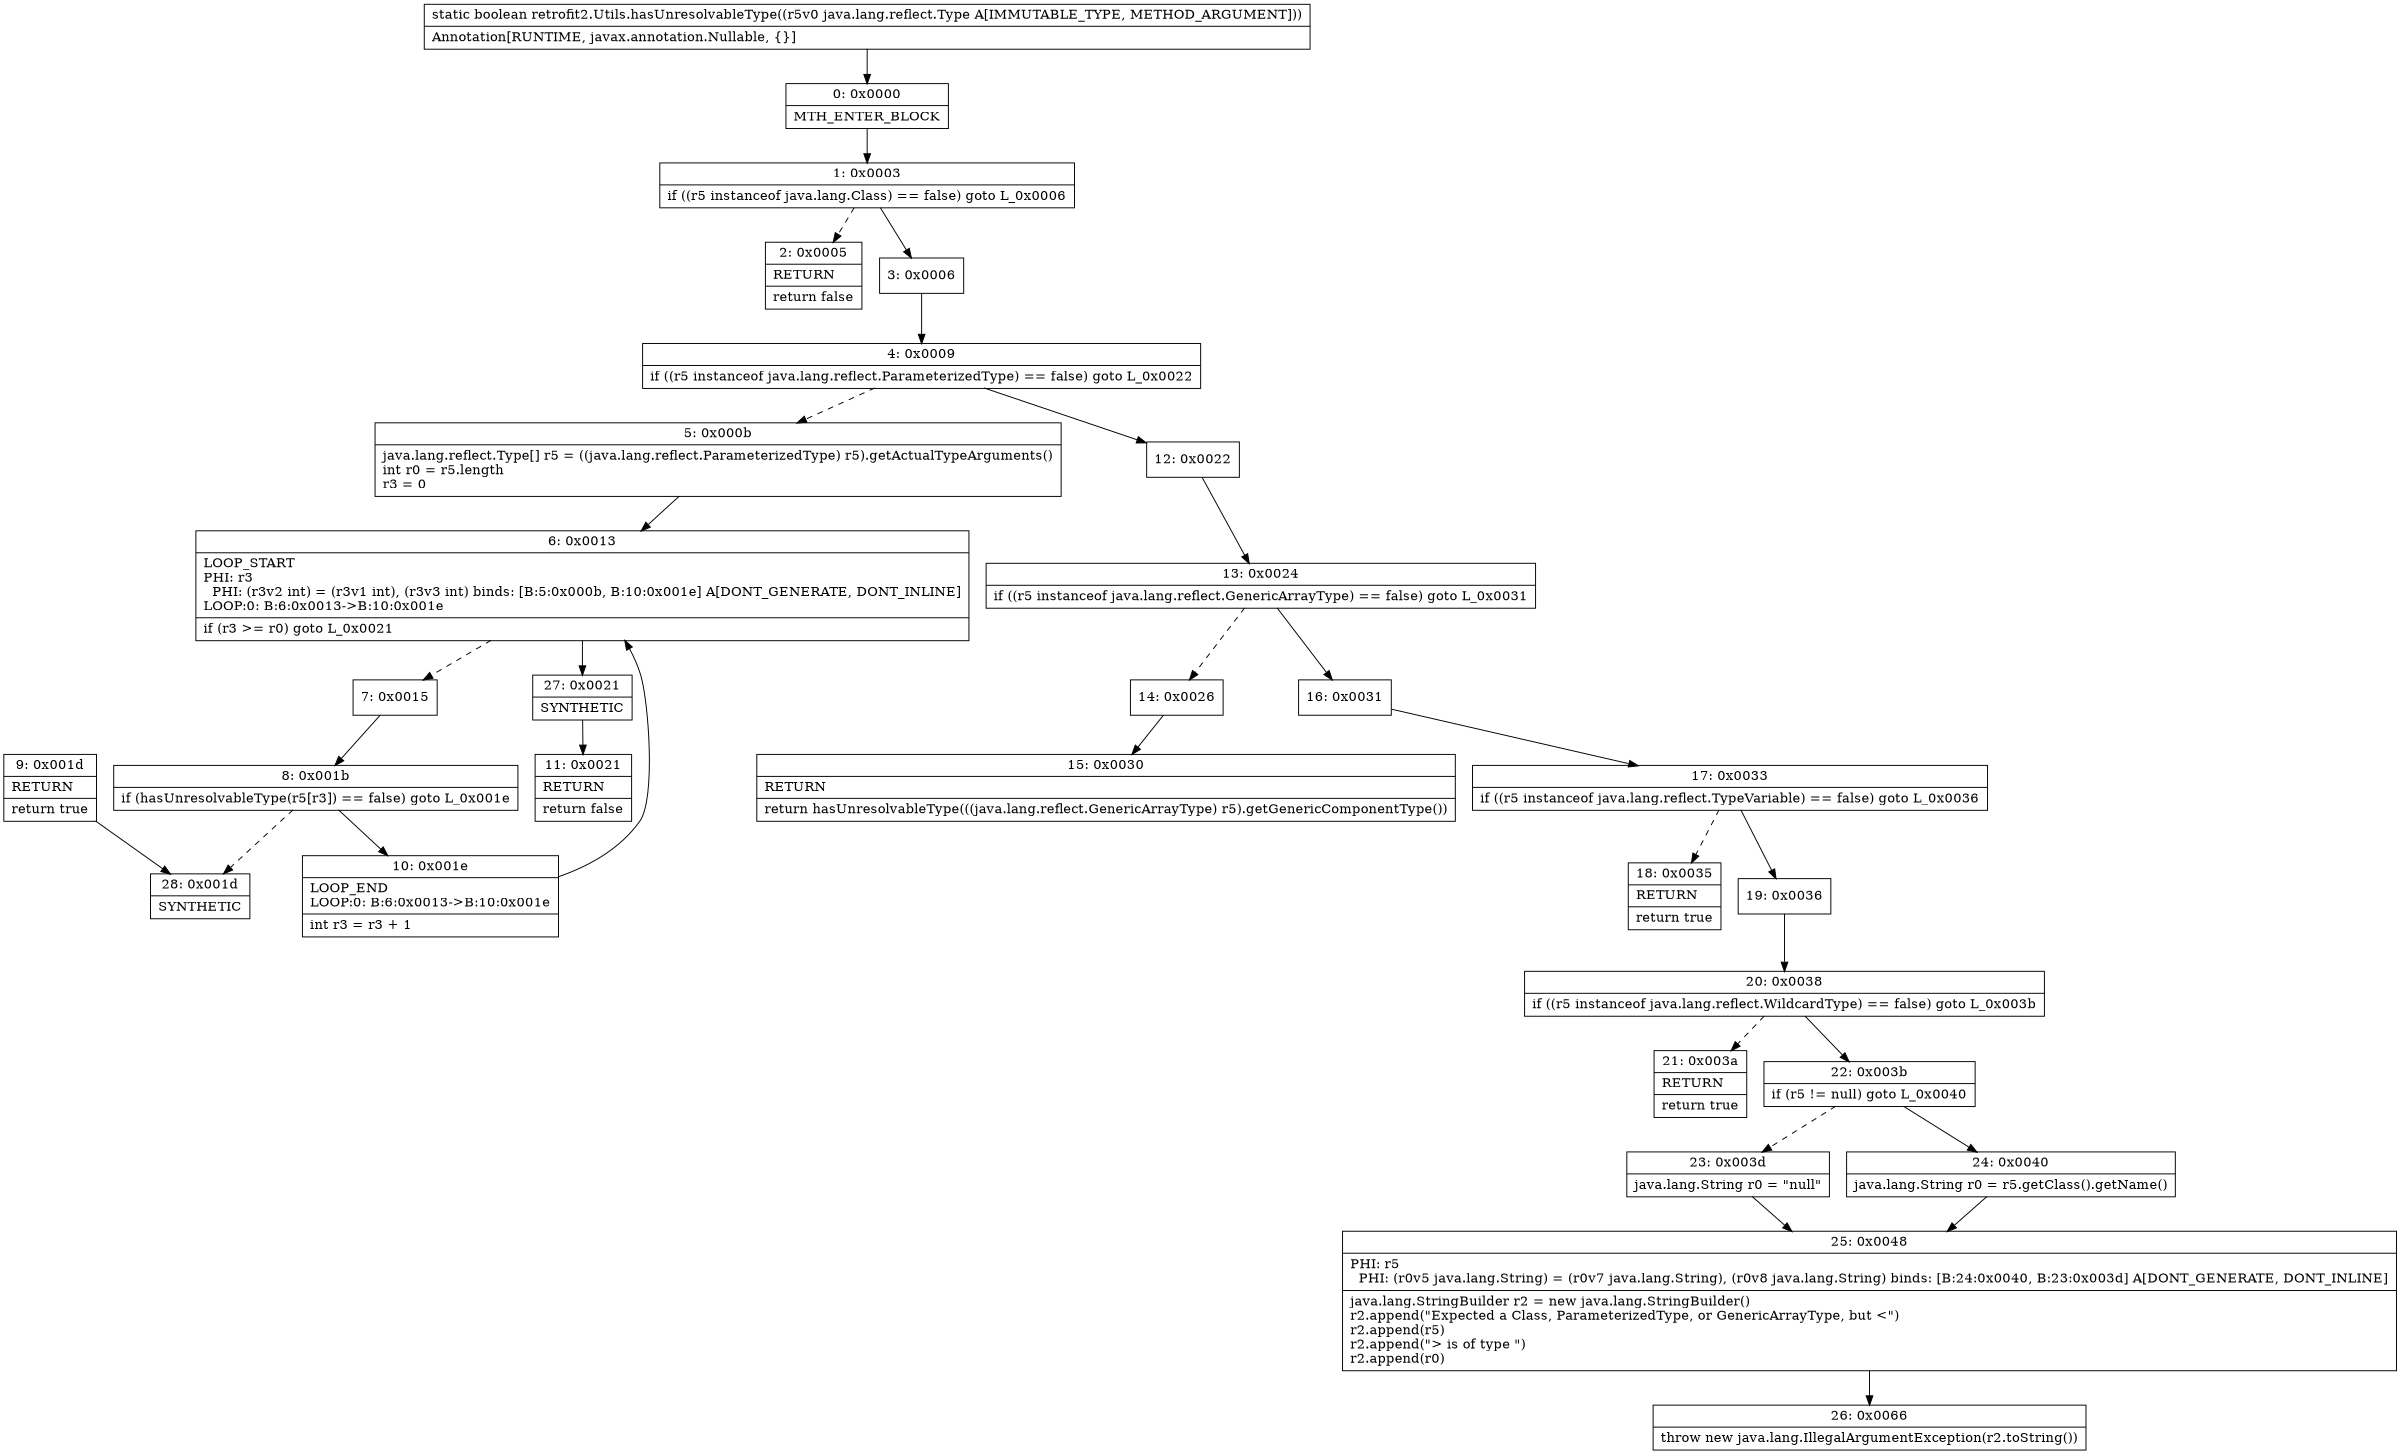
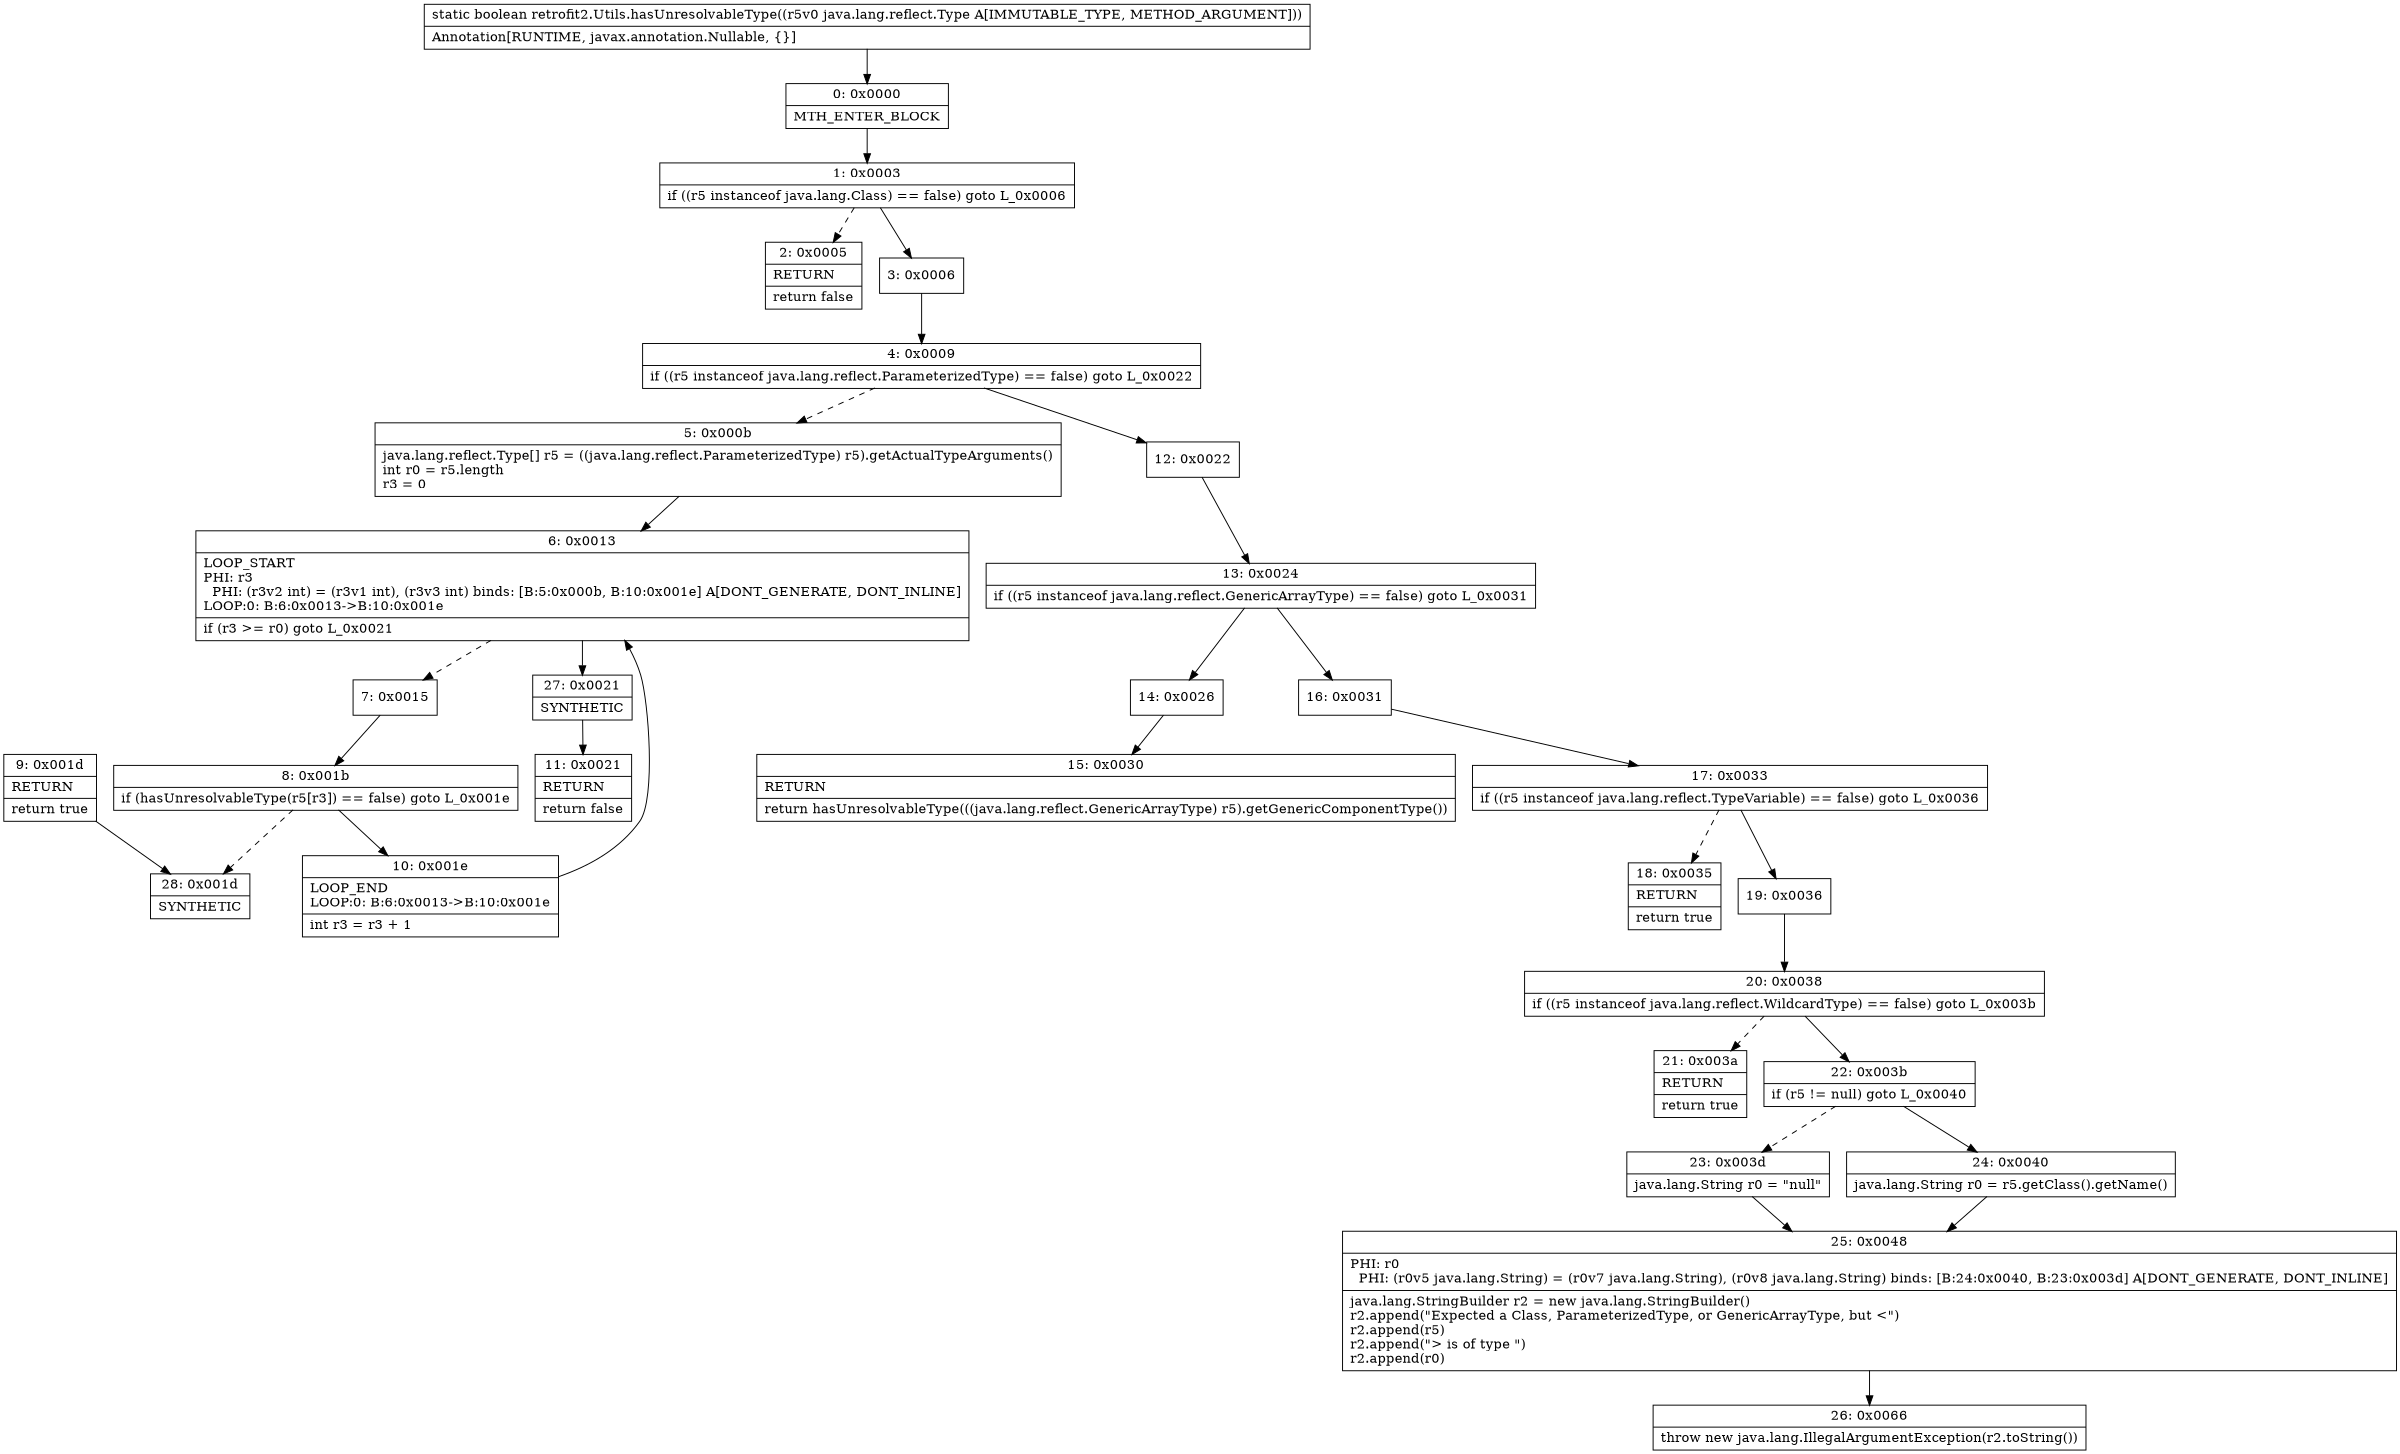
edge "13: 0x0024" -> "14: 0x0026": style dashed -> solid
node "25: 0x0048": text "PHI: r5" -> "PHI: r0"
